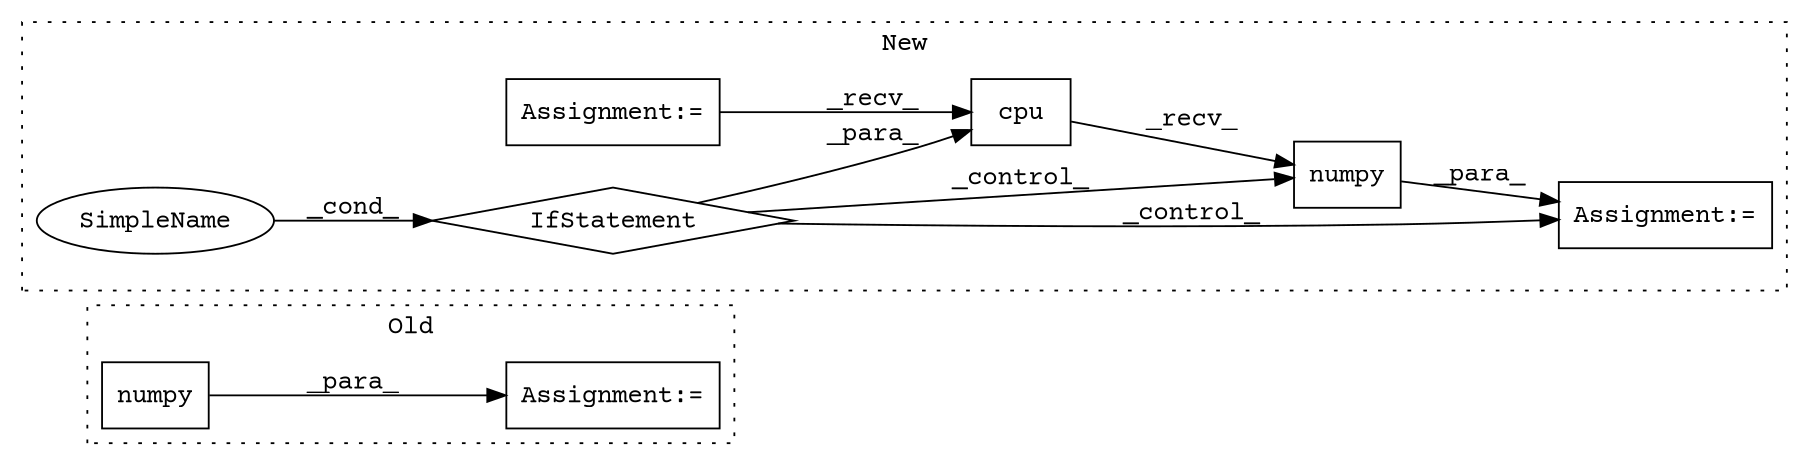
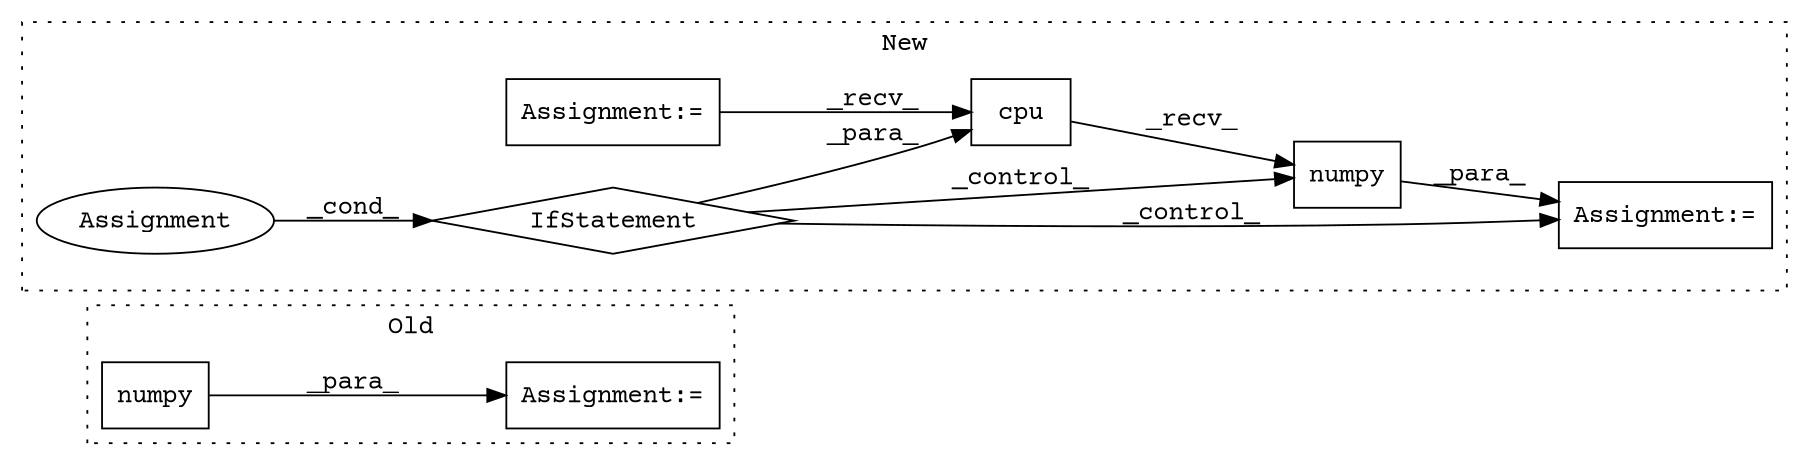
node "SimpleName": label "SimpleName" -> "Assignment"
